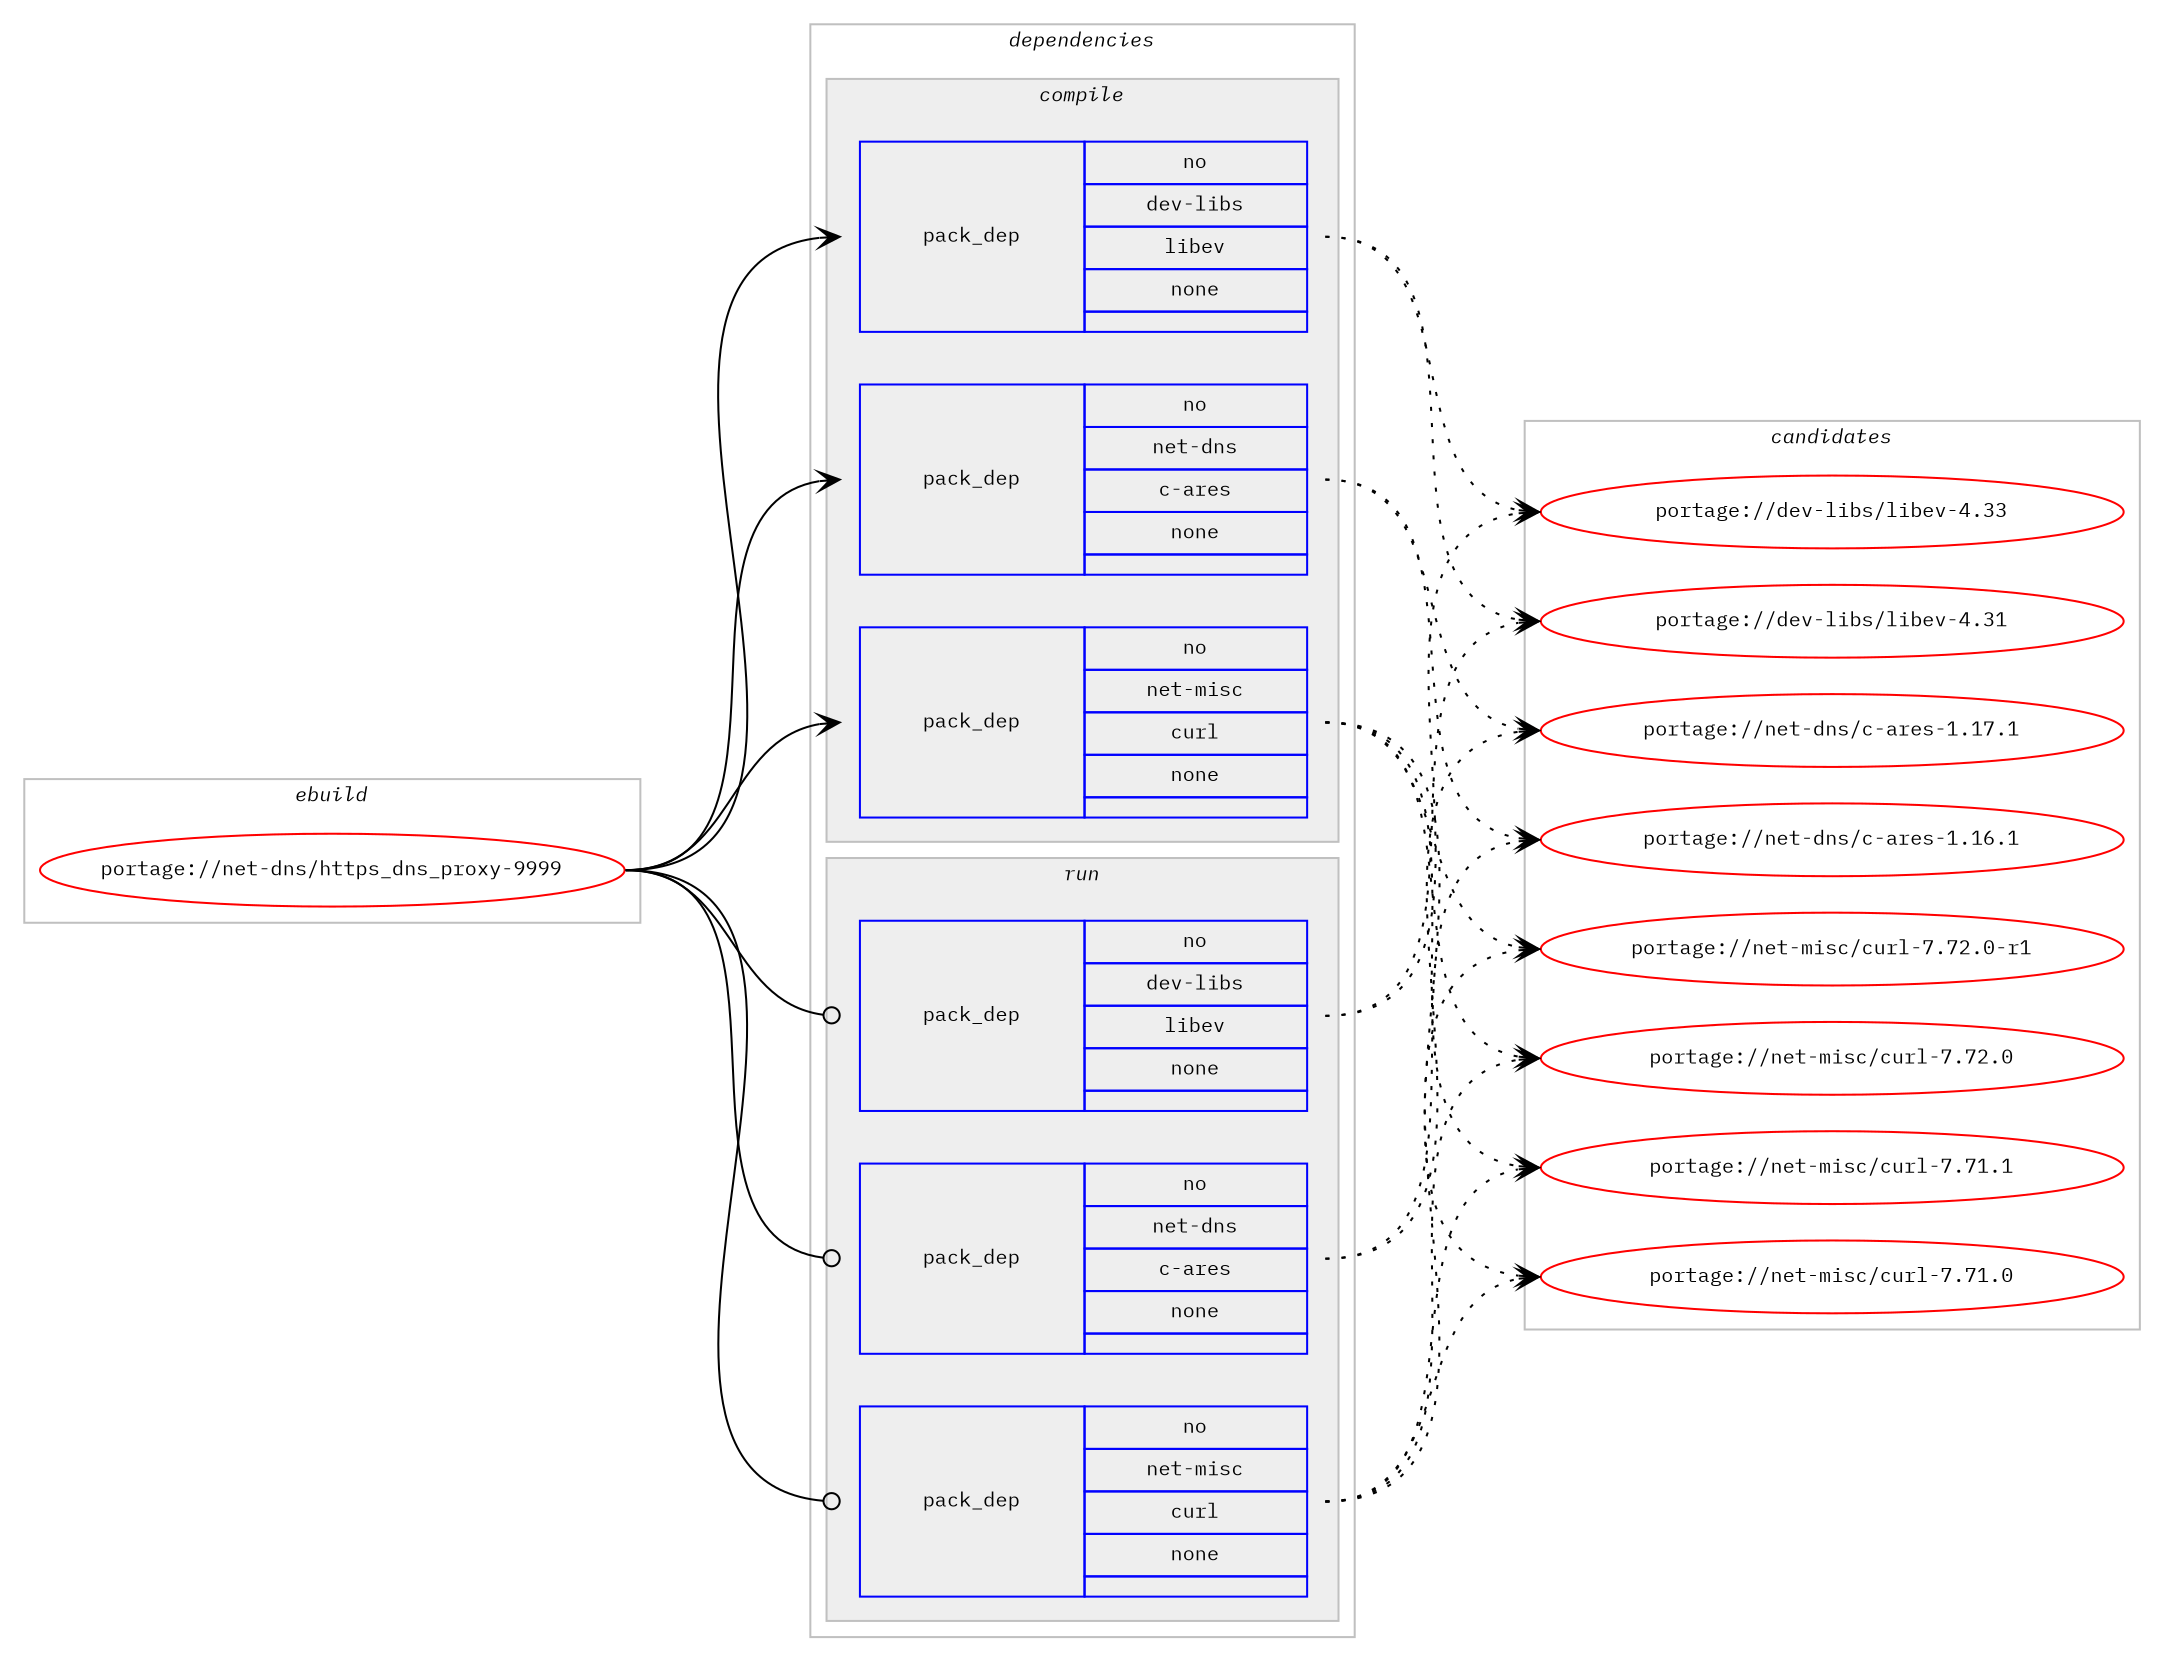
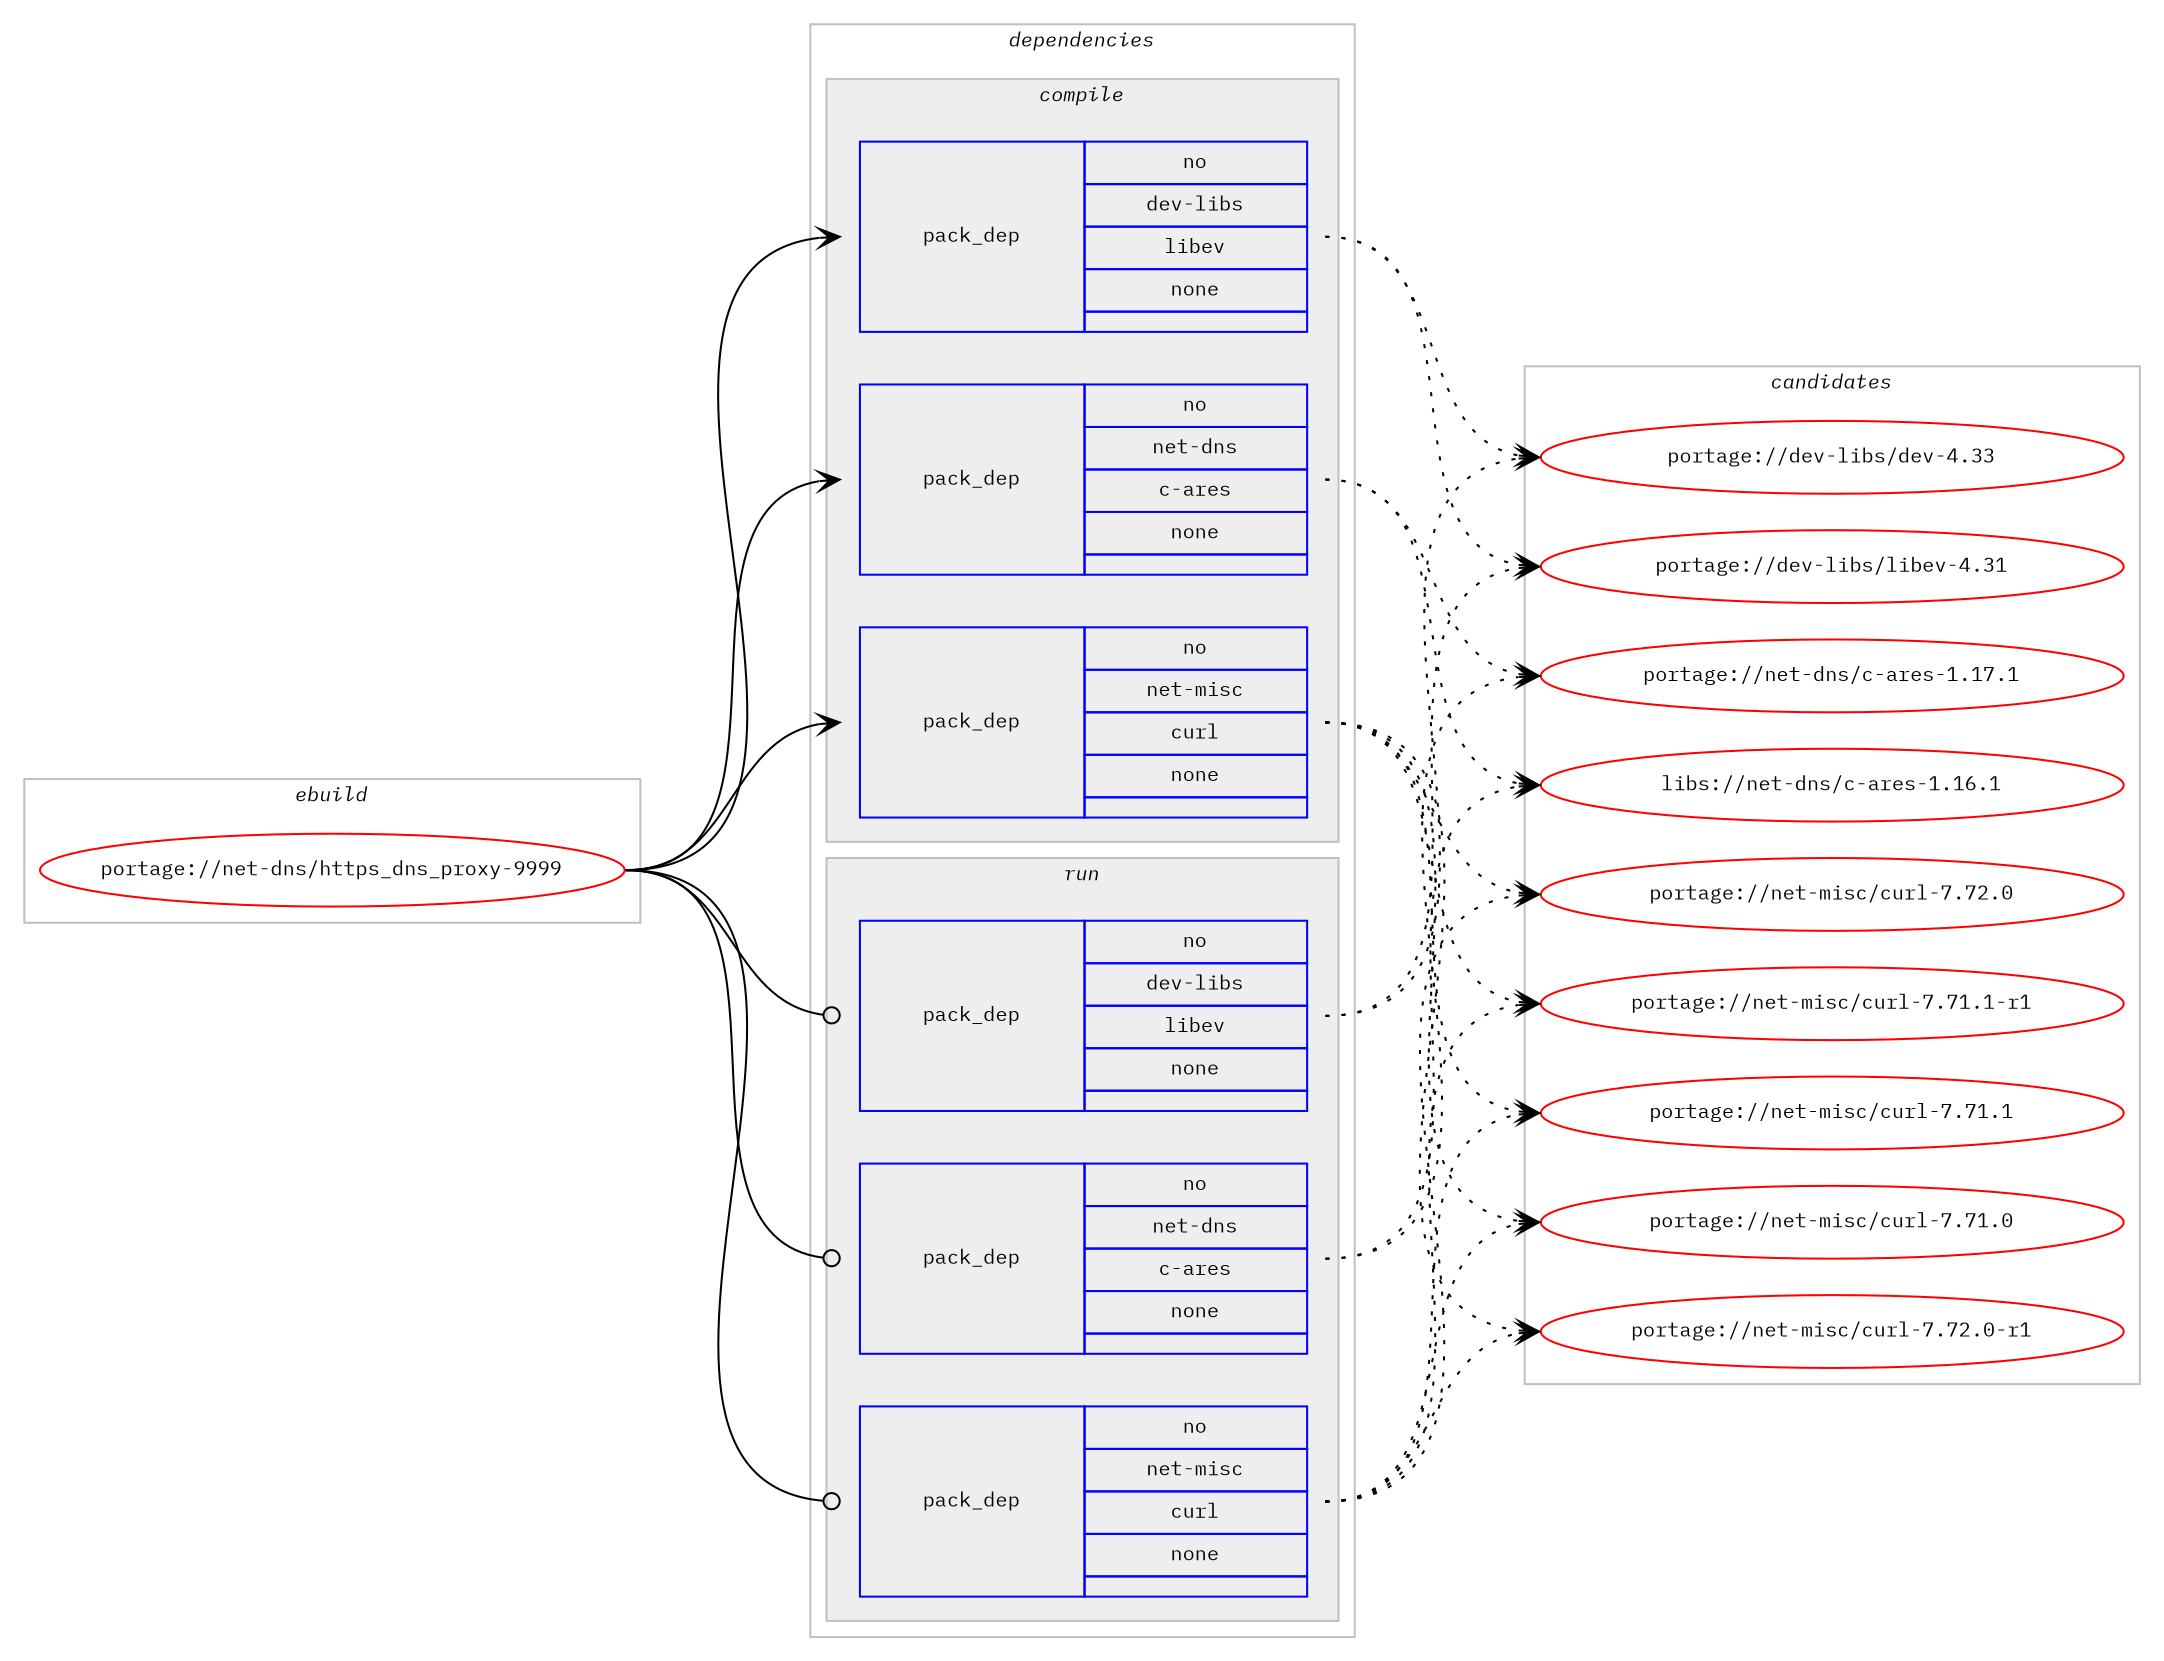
node "portage://dev-libs/libev-4.33": label "portage://dev-libs/libev-4.33" -> "portage://dev-libs/dev-4.33"
node "portage://net-dns/c-ares-1.16.1": label "portage://net-dns/c-ares-1.16.1" -> "libs://net-dns/c-ares-1.16.1"
node "portage://net-misc/curl-7.71.1-r1": added
